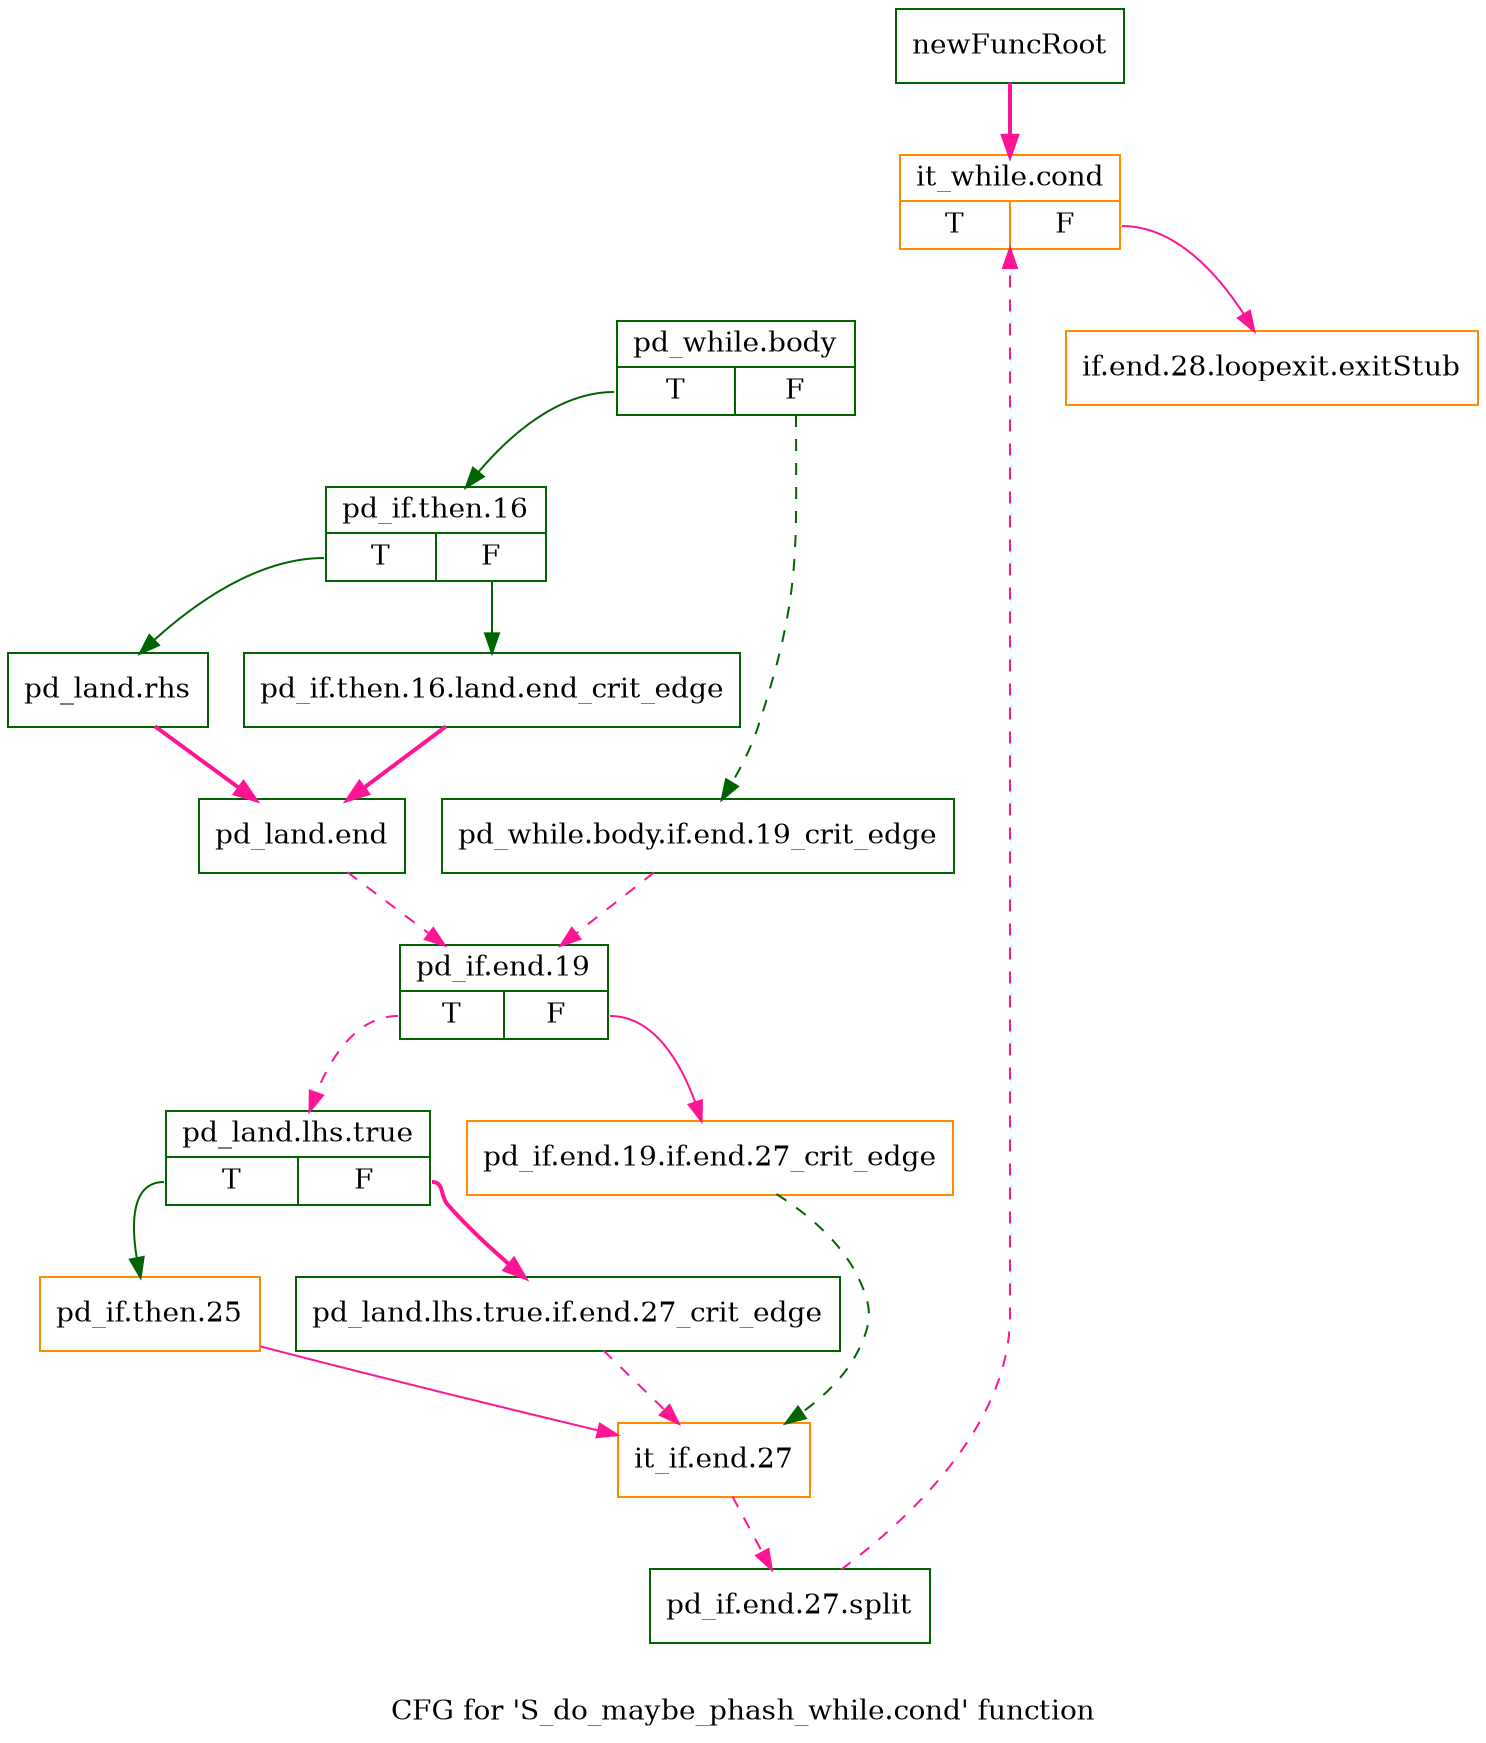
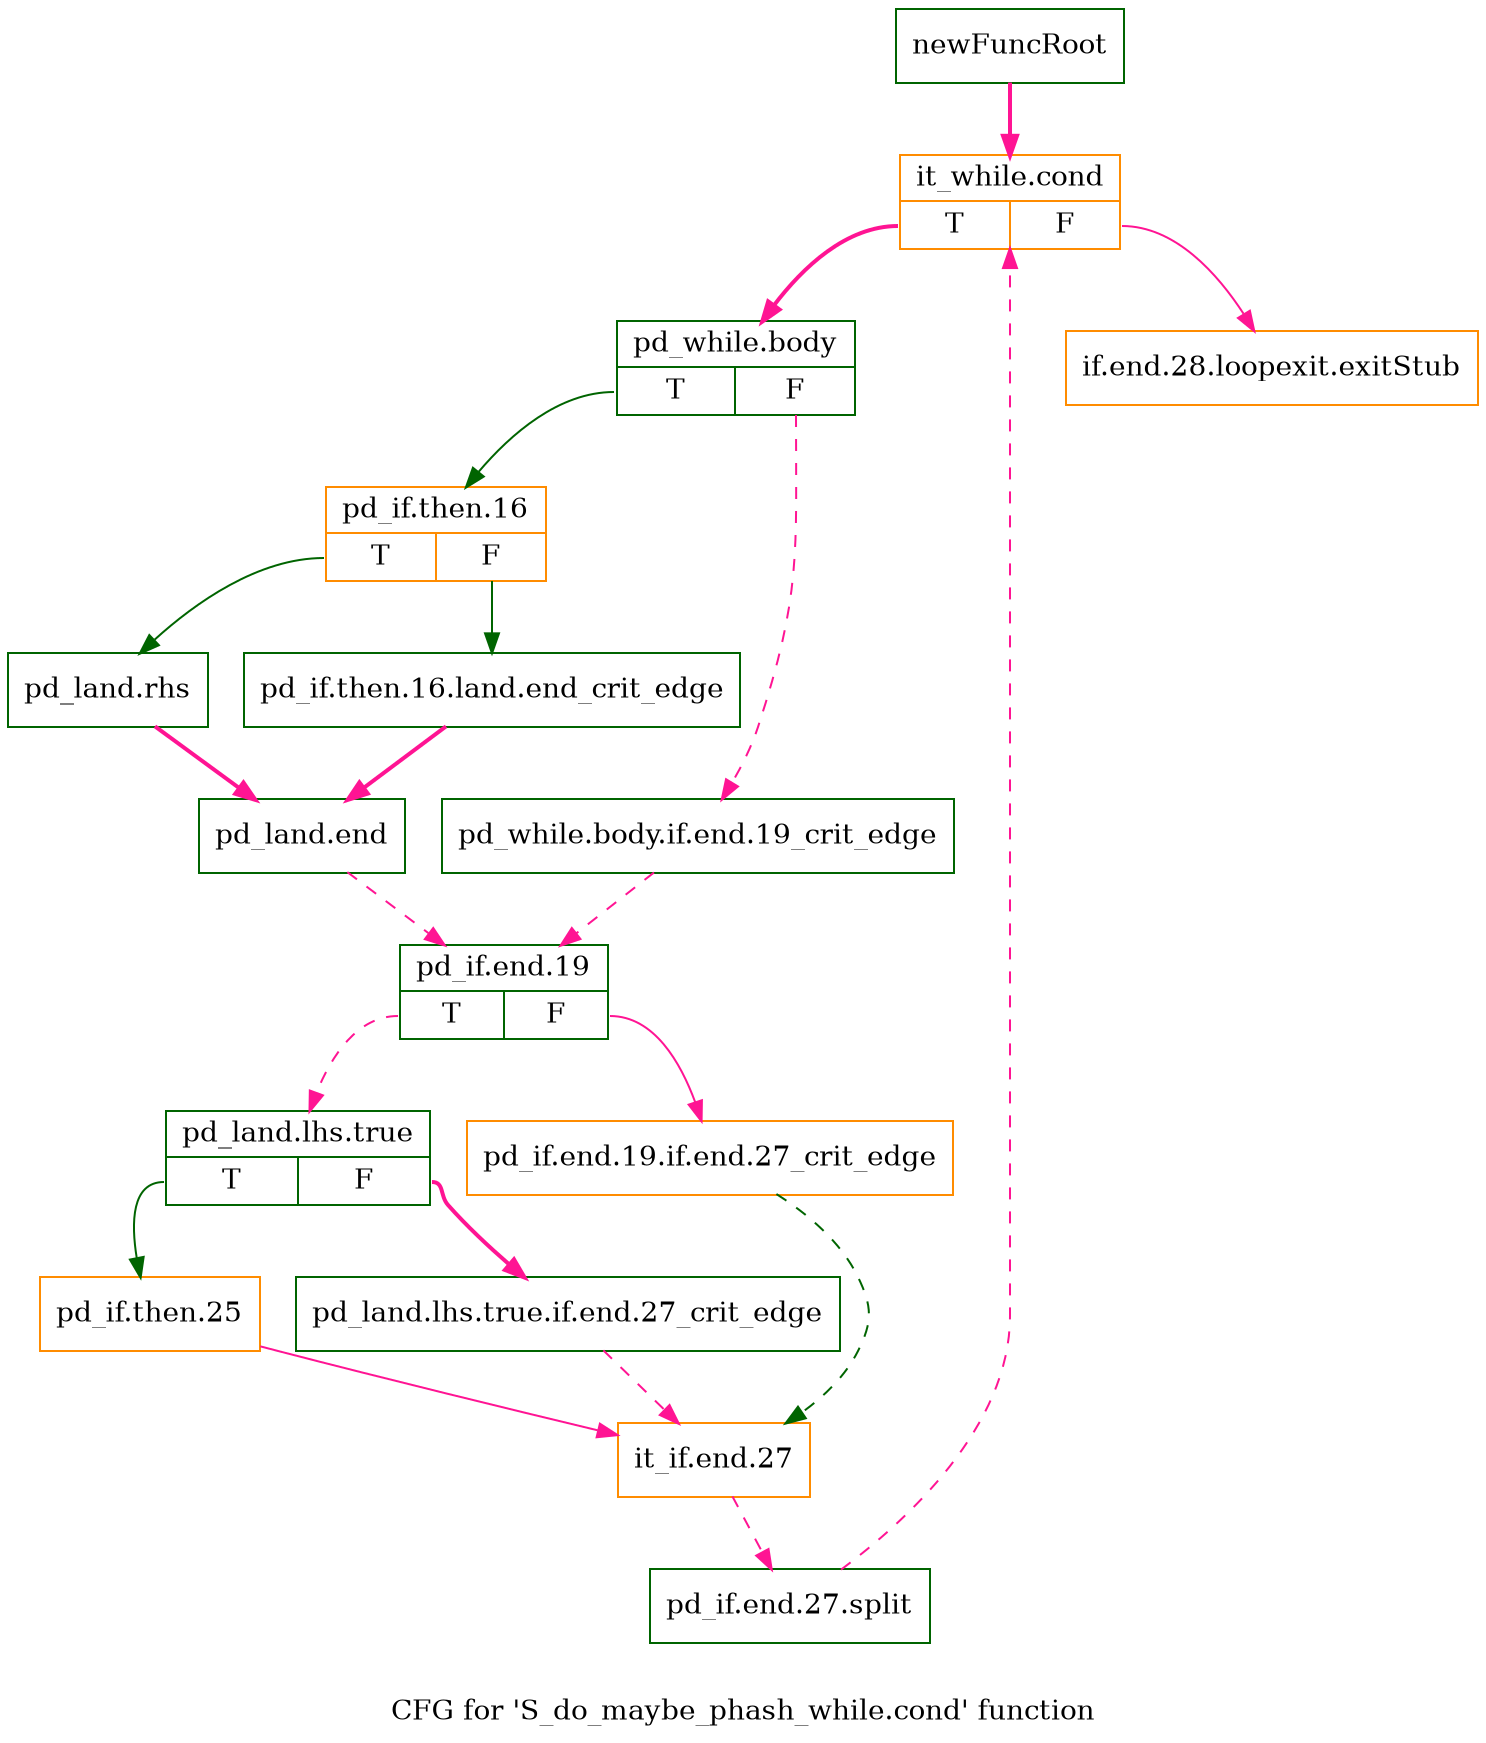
edge "it_while.cond" -> "pd_while.body": added
node "pd_if.then.16": color darkgreen -> darkorange
edge "pd_while.body" -> "pd_while.body.if.end.19_crit_edge": color darkgreen -> deeppink
